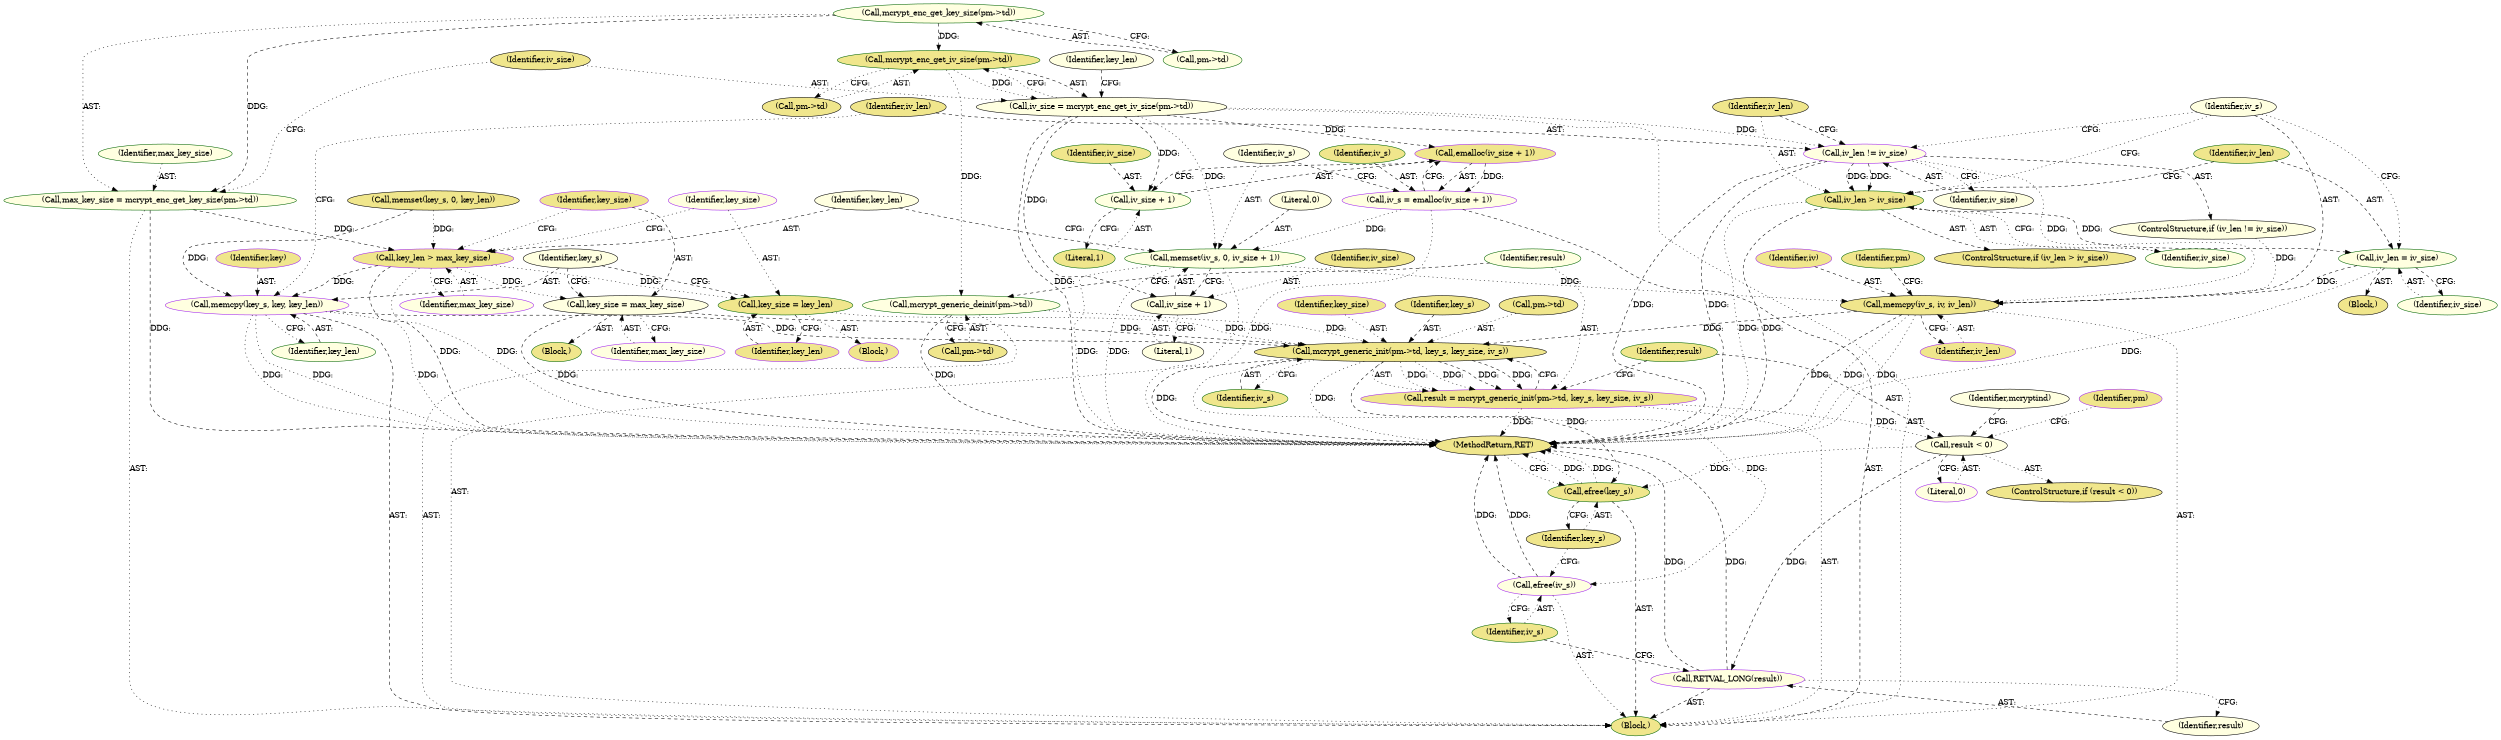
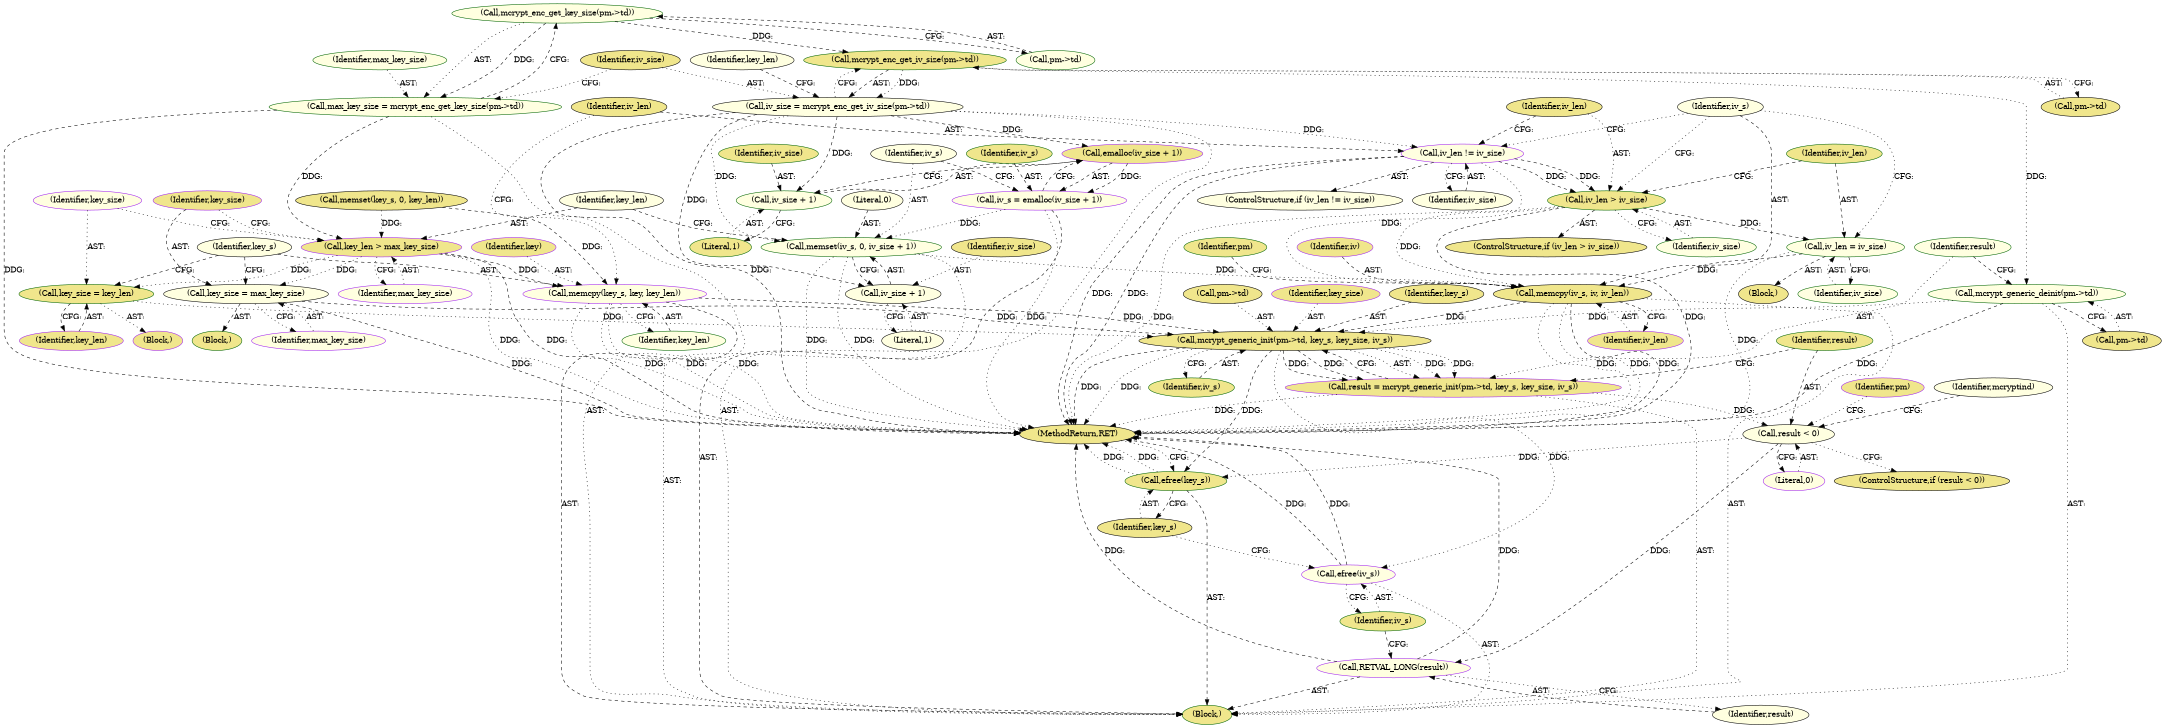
edge "(Call,max_key_size = mcrypt_enc_get_key_size(pm->td))" -> "(Call,mcrypt_enc_get_key_size(pm->td))": added, label "CFG:"
edge "(Identifier,key)" -> "(Call,memcpy(key_s, key, key_len))": style dashed -> dotted
edge "(ControlStructure,if (iv_len != iv_size))" -> "(Call,memcpy(iv_s, iv, iv_len))": now "(Call,iv_len > iv_size)" -> "(Call,memcpy(iv_s, iv, iv_len))"
edge "(Call,result < 0)" -> "(ControlStructure,if (result < 0))": label "AST: " -> "CFG: "
